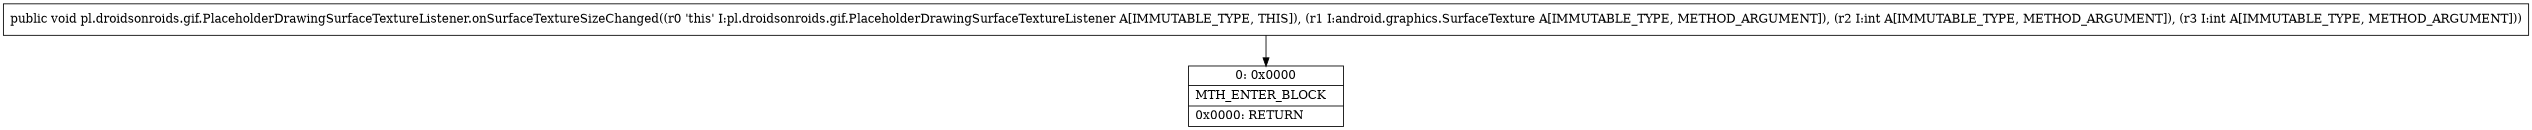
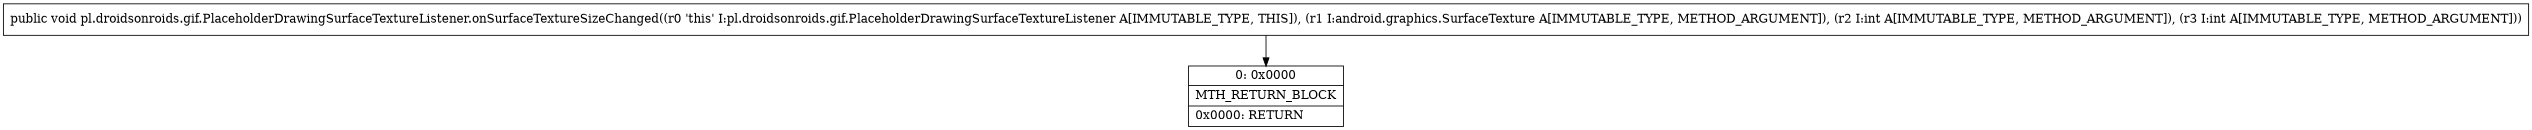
node "0: 0x0000": text "MTH_ENTER_BLOCK" -> "MTH_RETURN_BLOCK"
